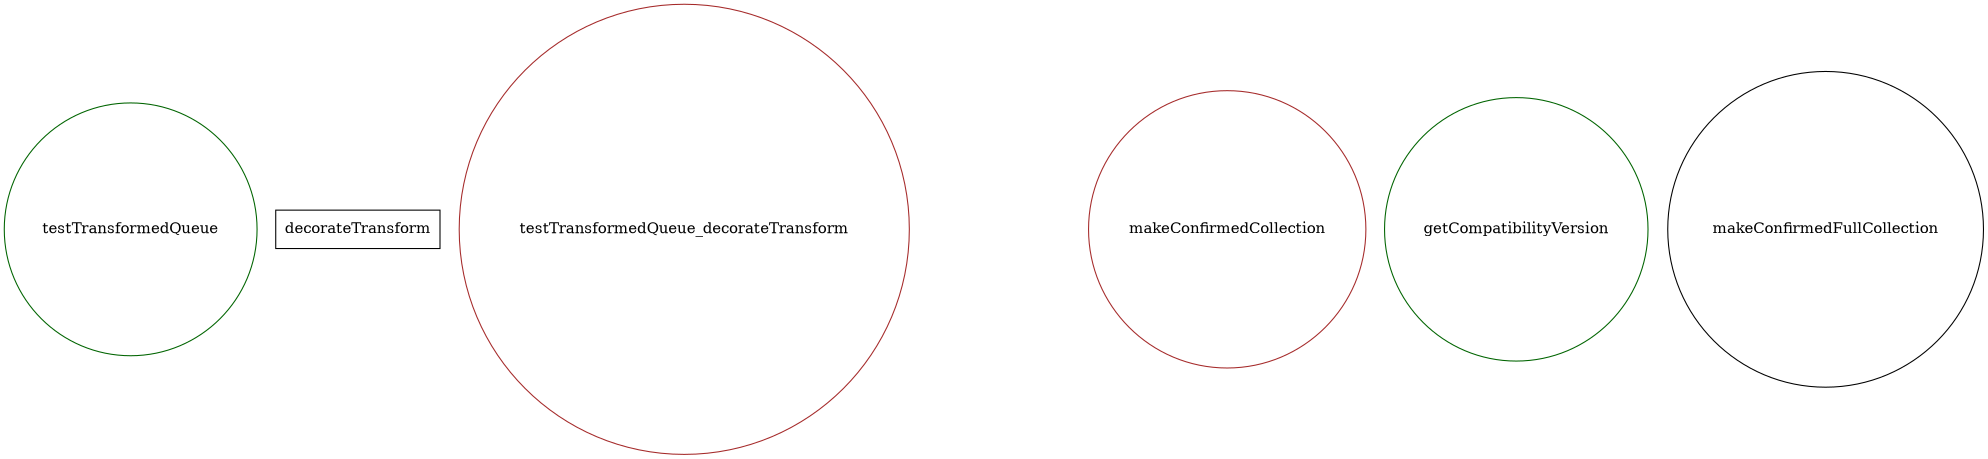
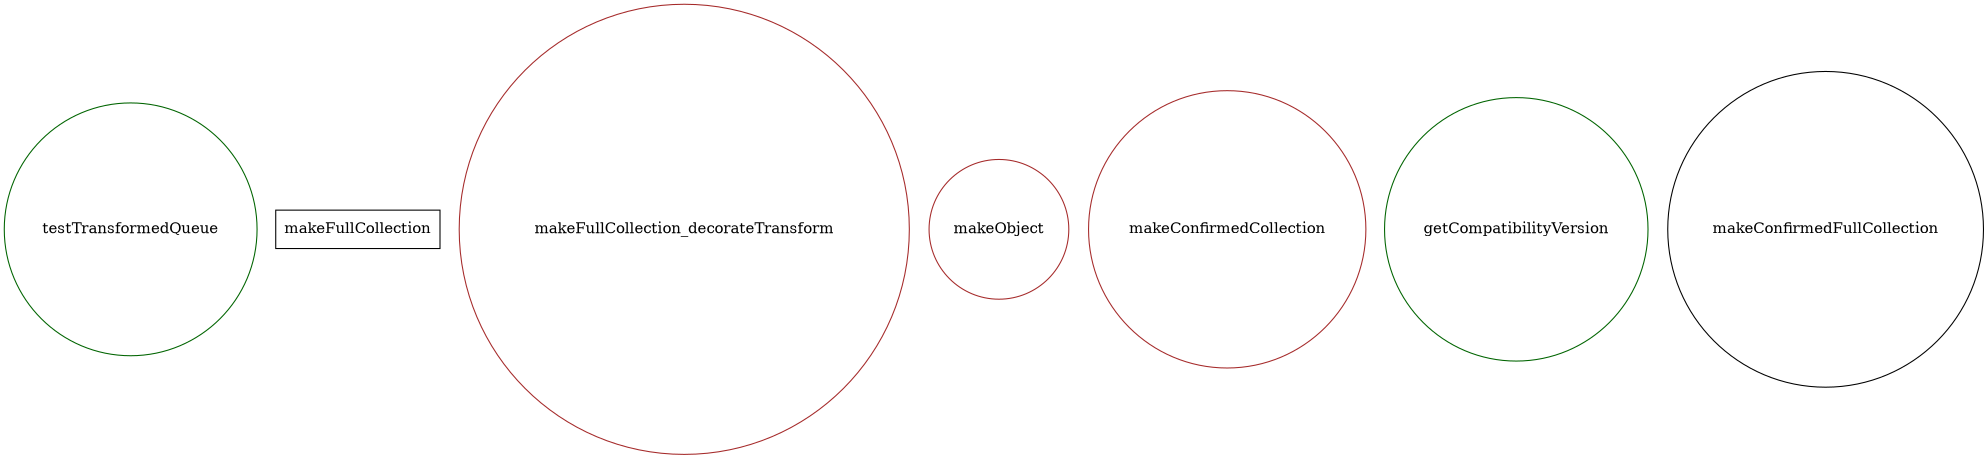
node "decorateTransform": label "decorateTransform" -> "makeFullCollection"
node "testTransformedQueue_decorateTransform": label "testTransformedQueue_decorateTransform" -> "makeFullCollection_decorateTransform"
node "makeObject": added
